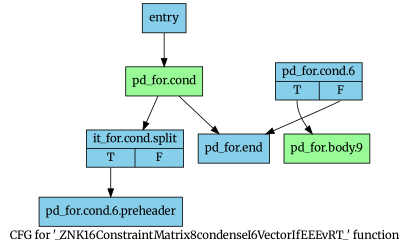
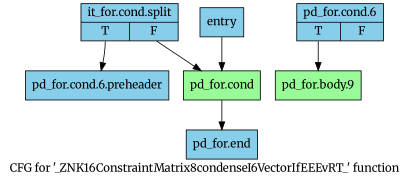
edge "pd_for.cond" -> "it_for.cond.split": reversed
edge "pd_for.cond.6" -> "pd_for.end": removed
